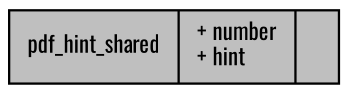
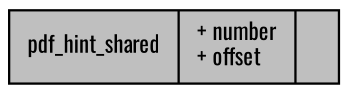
node "pdf_hint_shared": text "+ hint" -> "+ offset"
